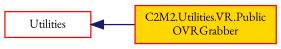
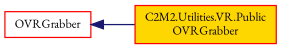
node "Utilities": label "Utilities" -> "OVRGrabber"
